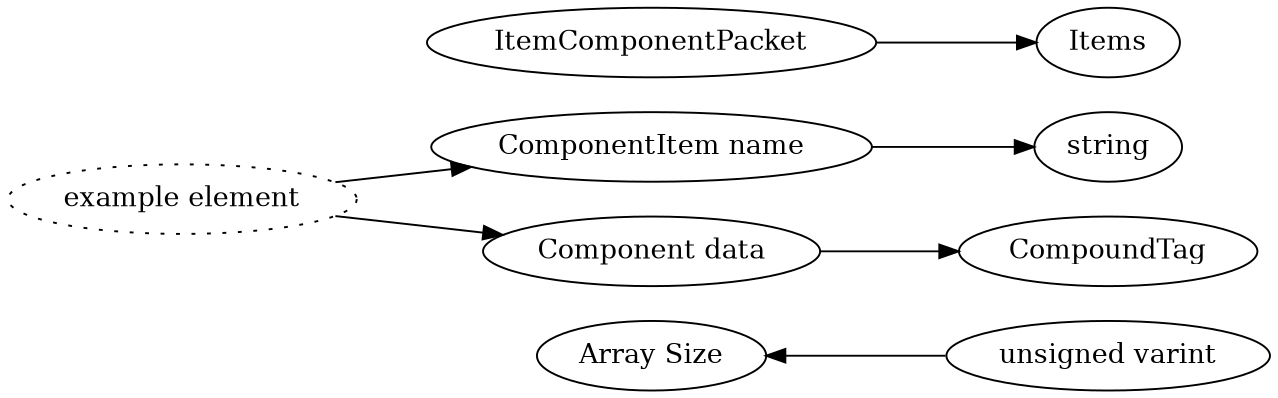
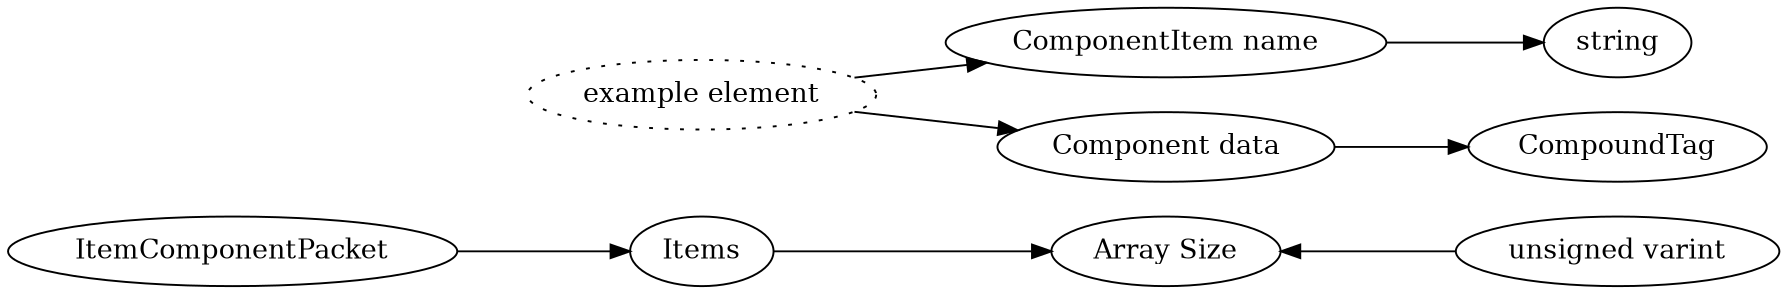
edge "Items" -> "Array Size": added
